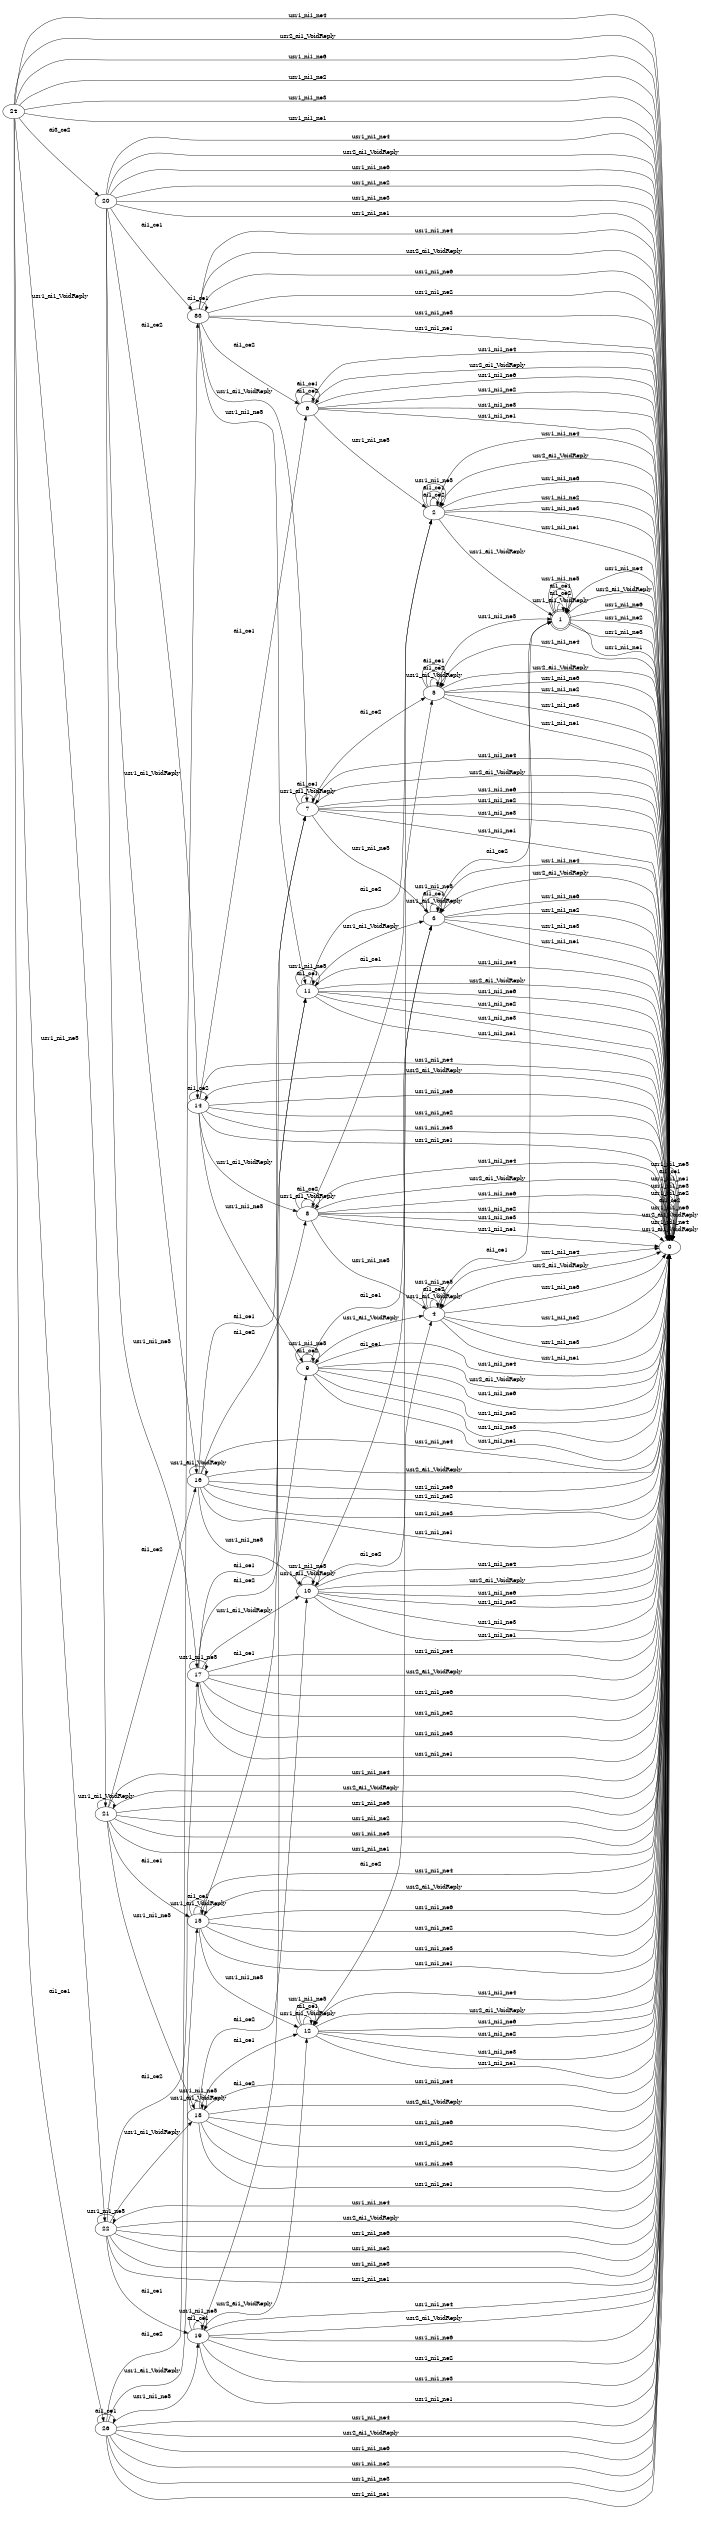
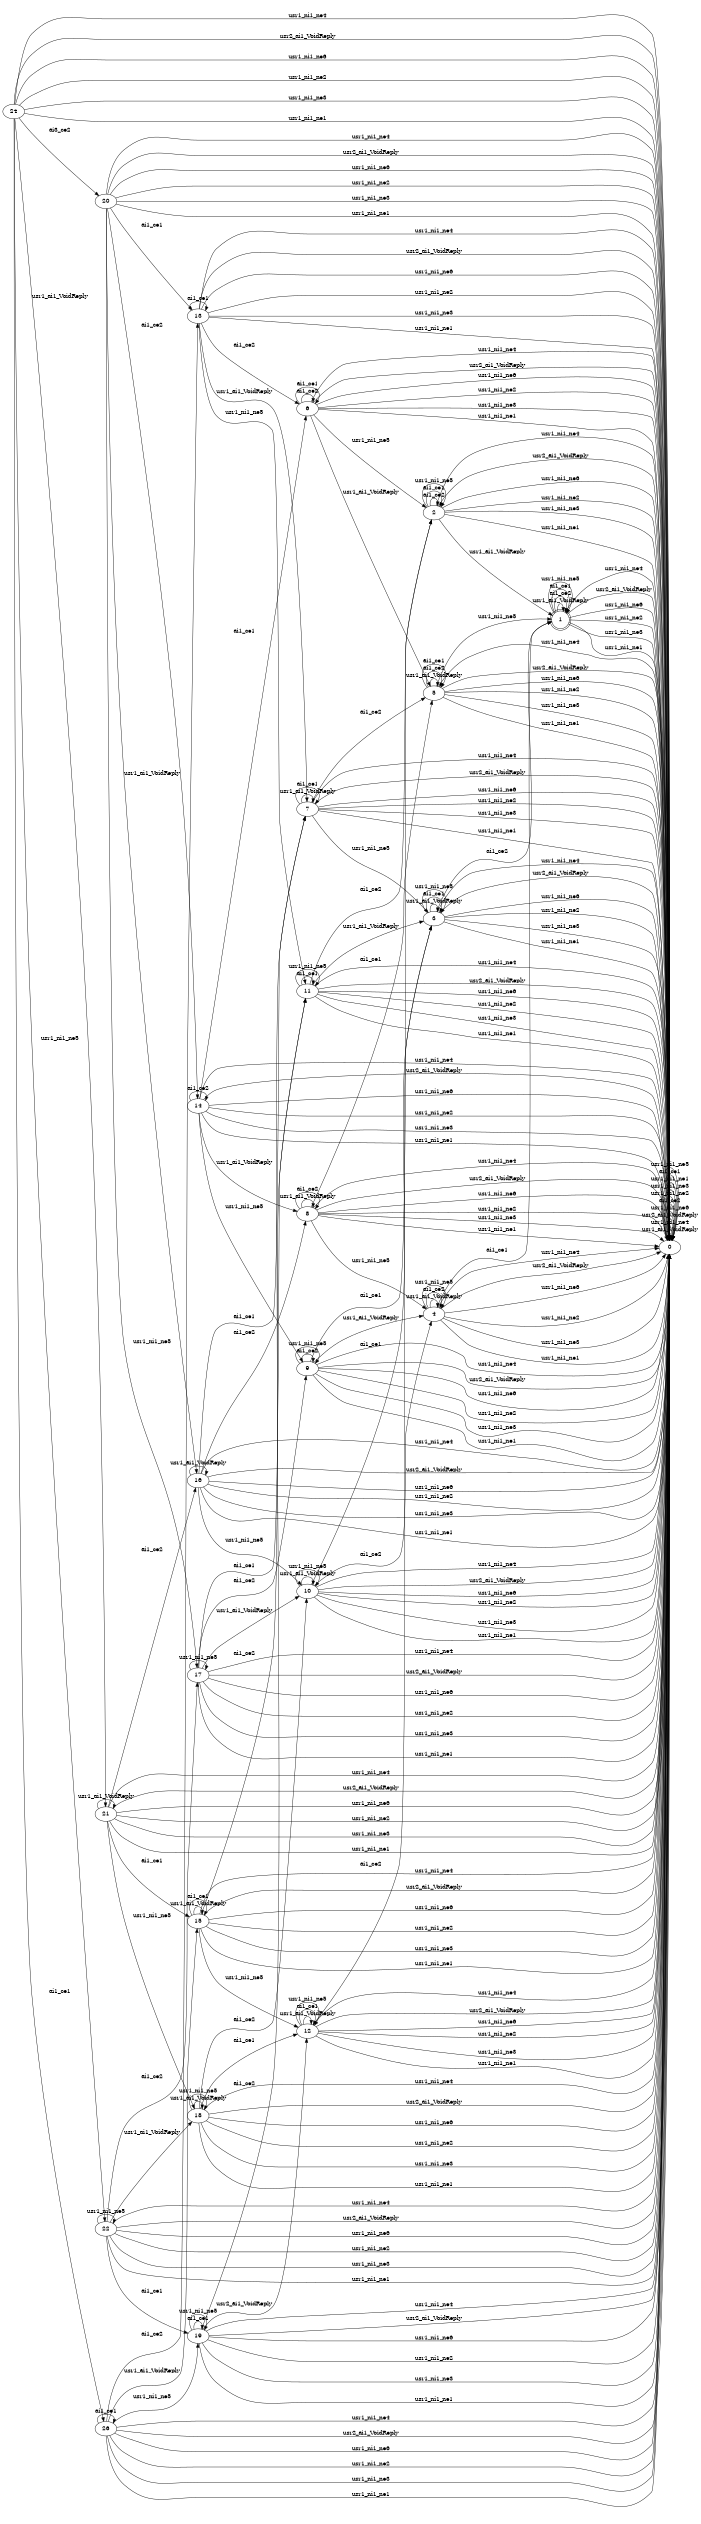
node "83": label "83" -> "13"
edge "6" -> "5": added, label "usr1_ai1_VoidReply"
edge "15" -> "7": label "ai1_ce1" -> "ai1_ce2"
